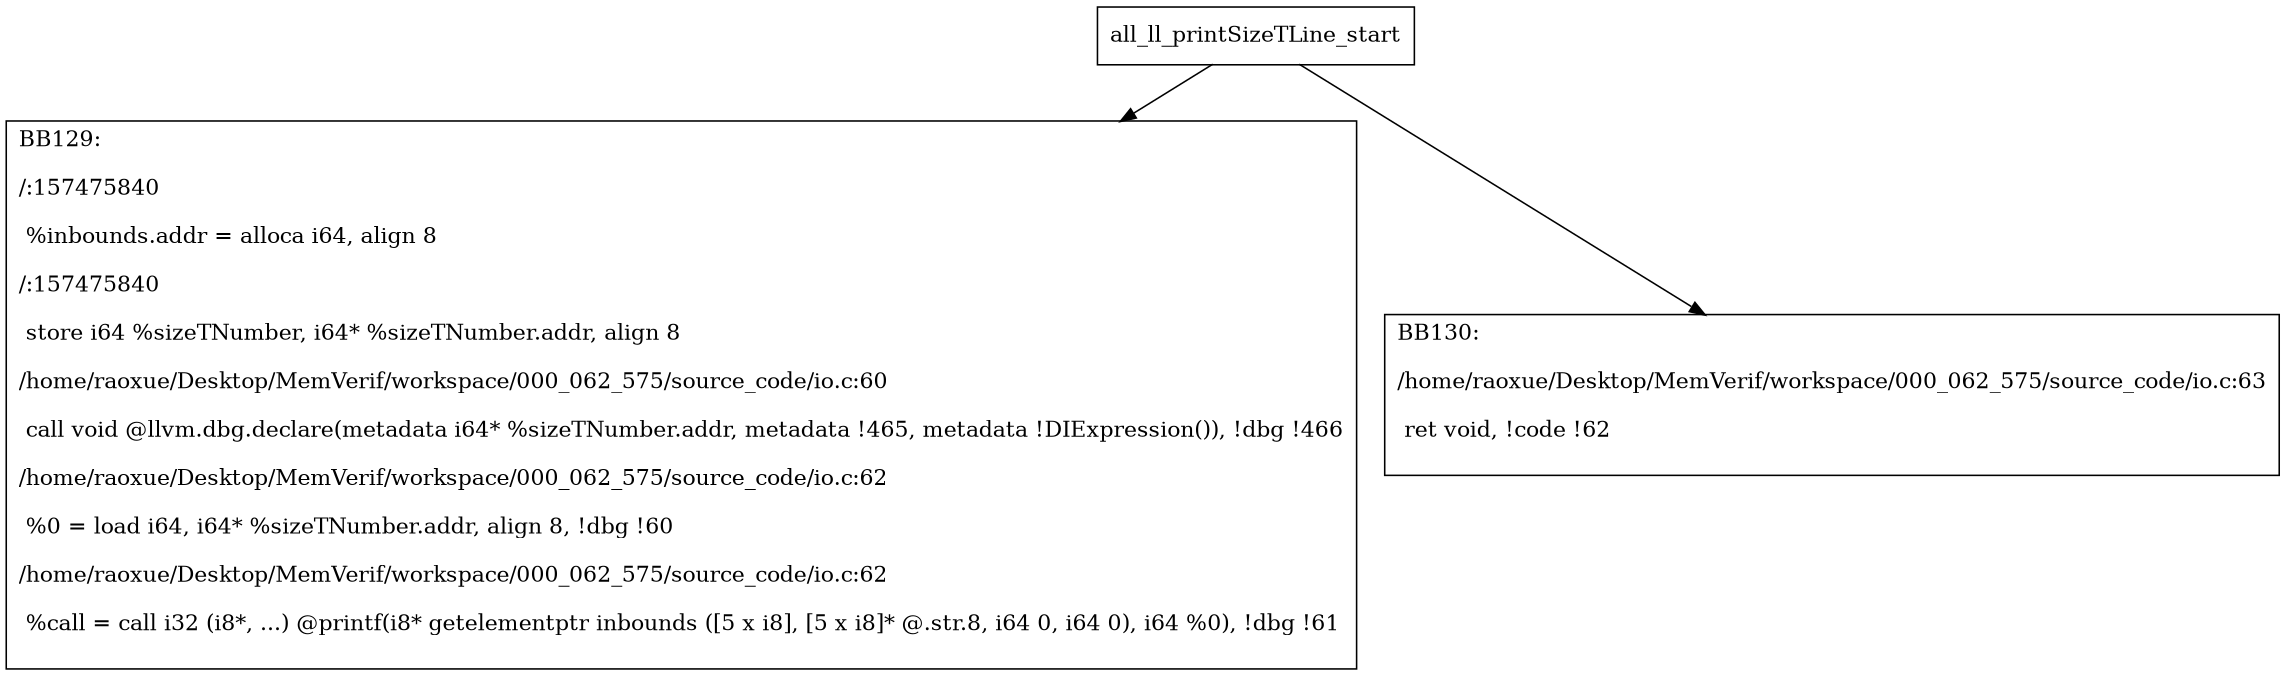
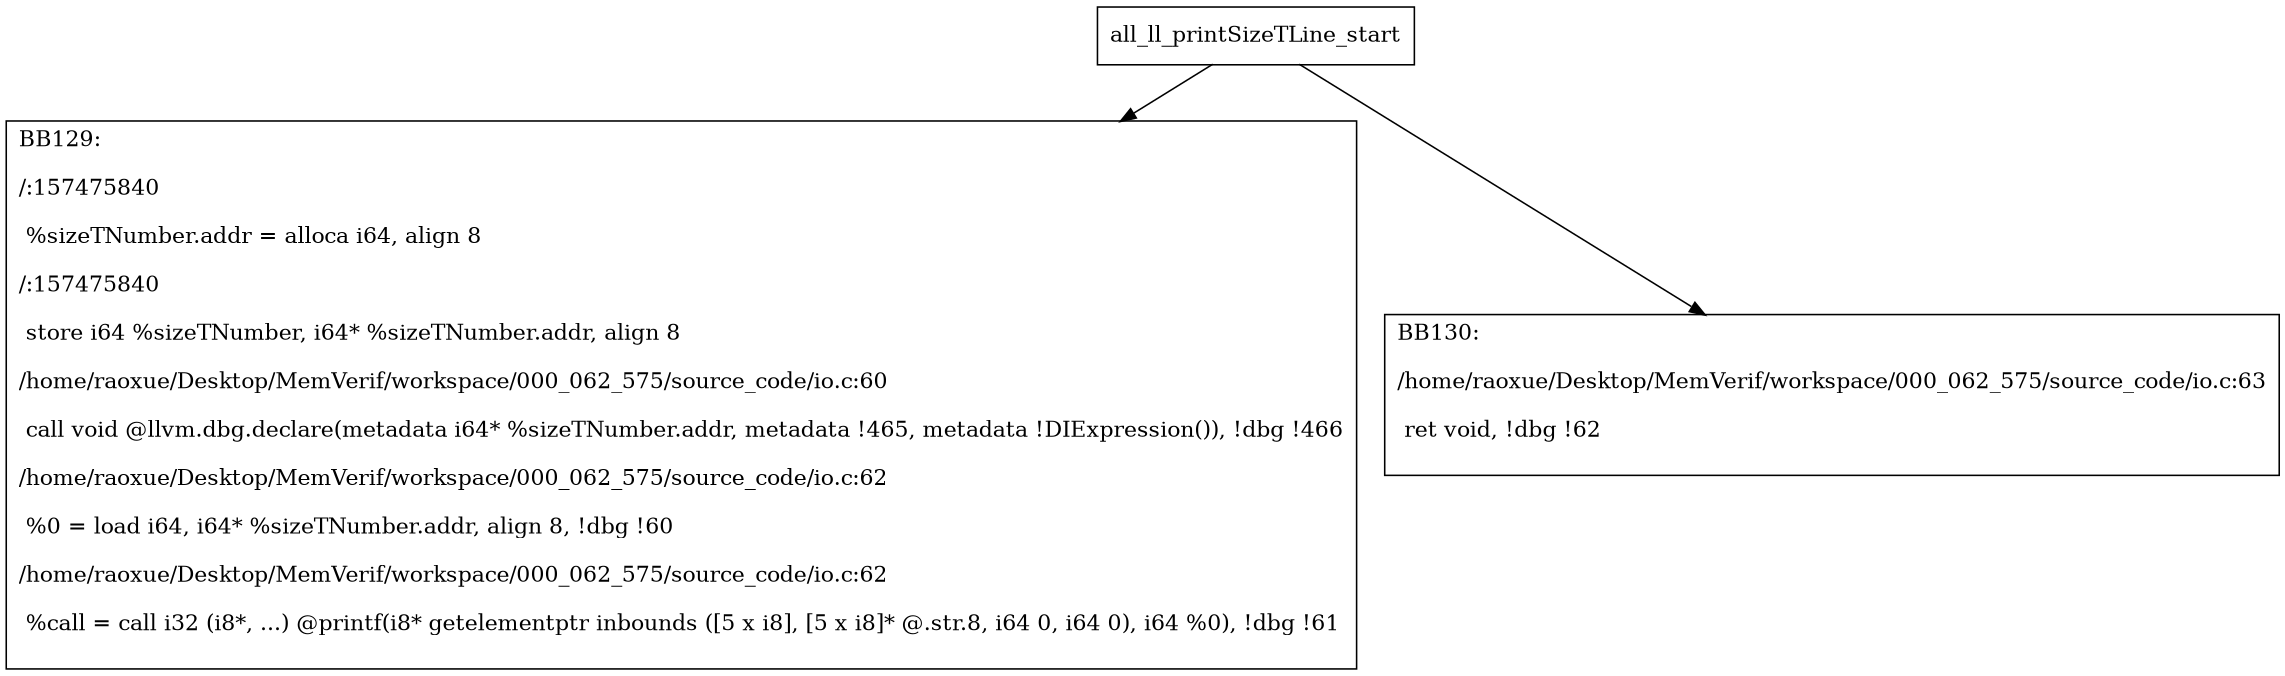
node "BB129:": text "%inbounds.addr = alloca i64, align 8" -> "%sizeTNumber.addr = alloca i64, align 8"
node "BB130:": text "ret void, !code !62" -> "ret void, !dbg !62"
